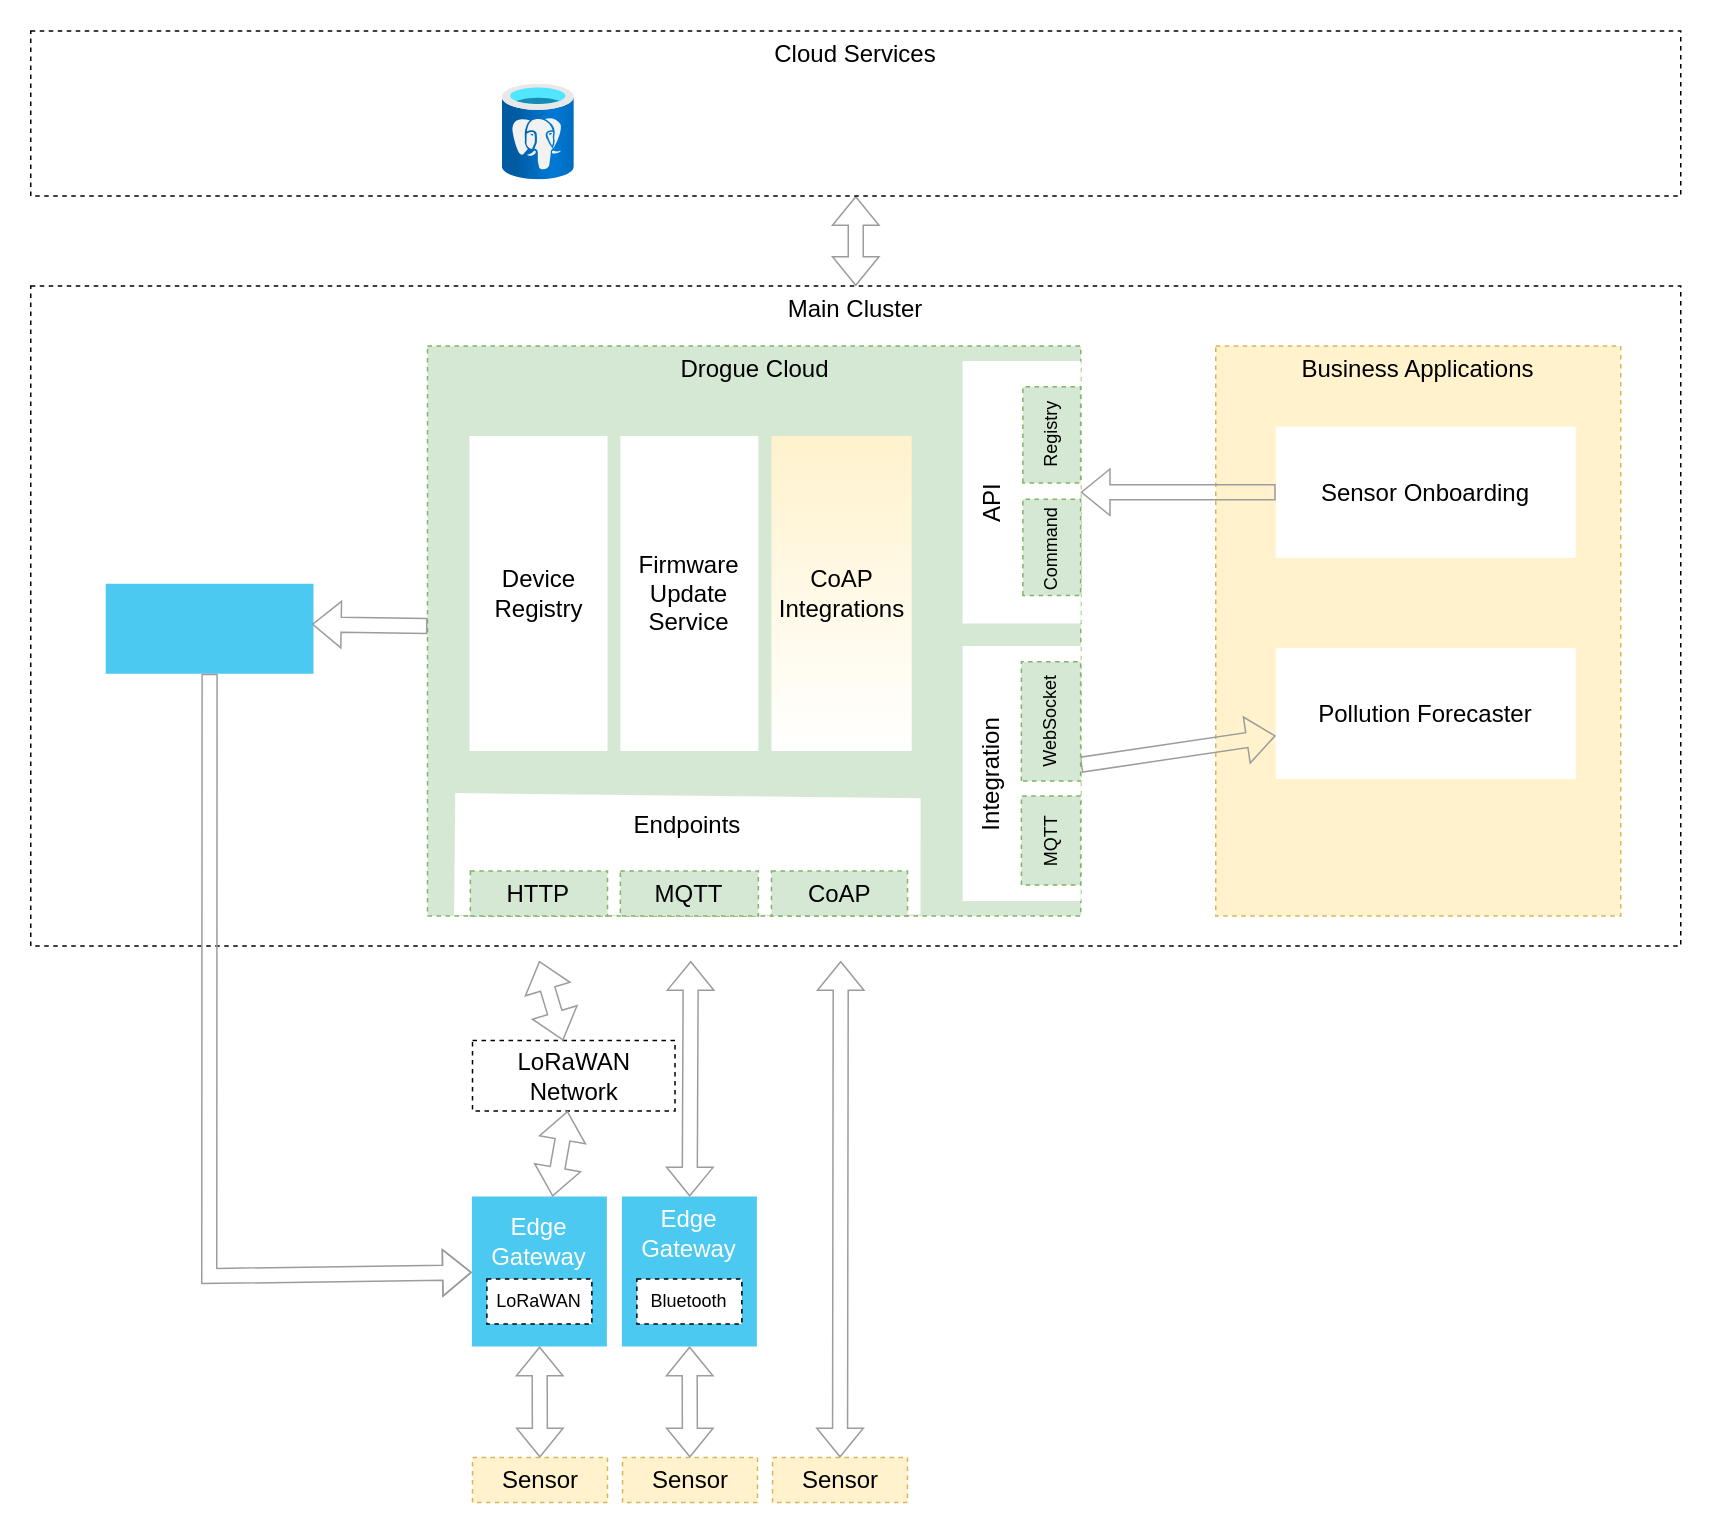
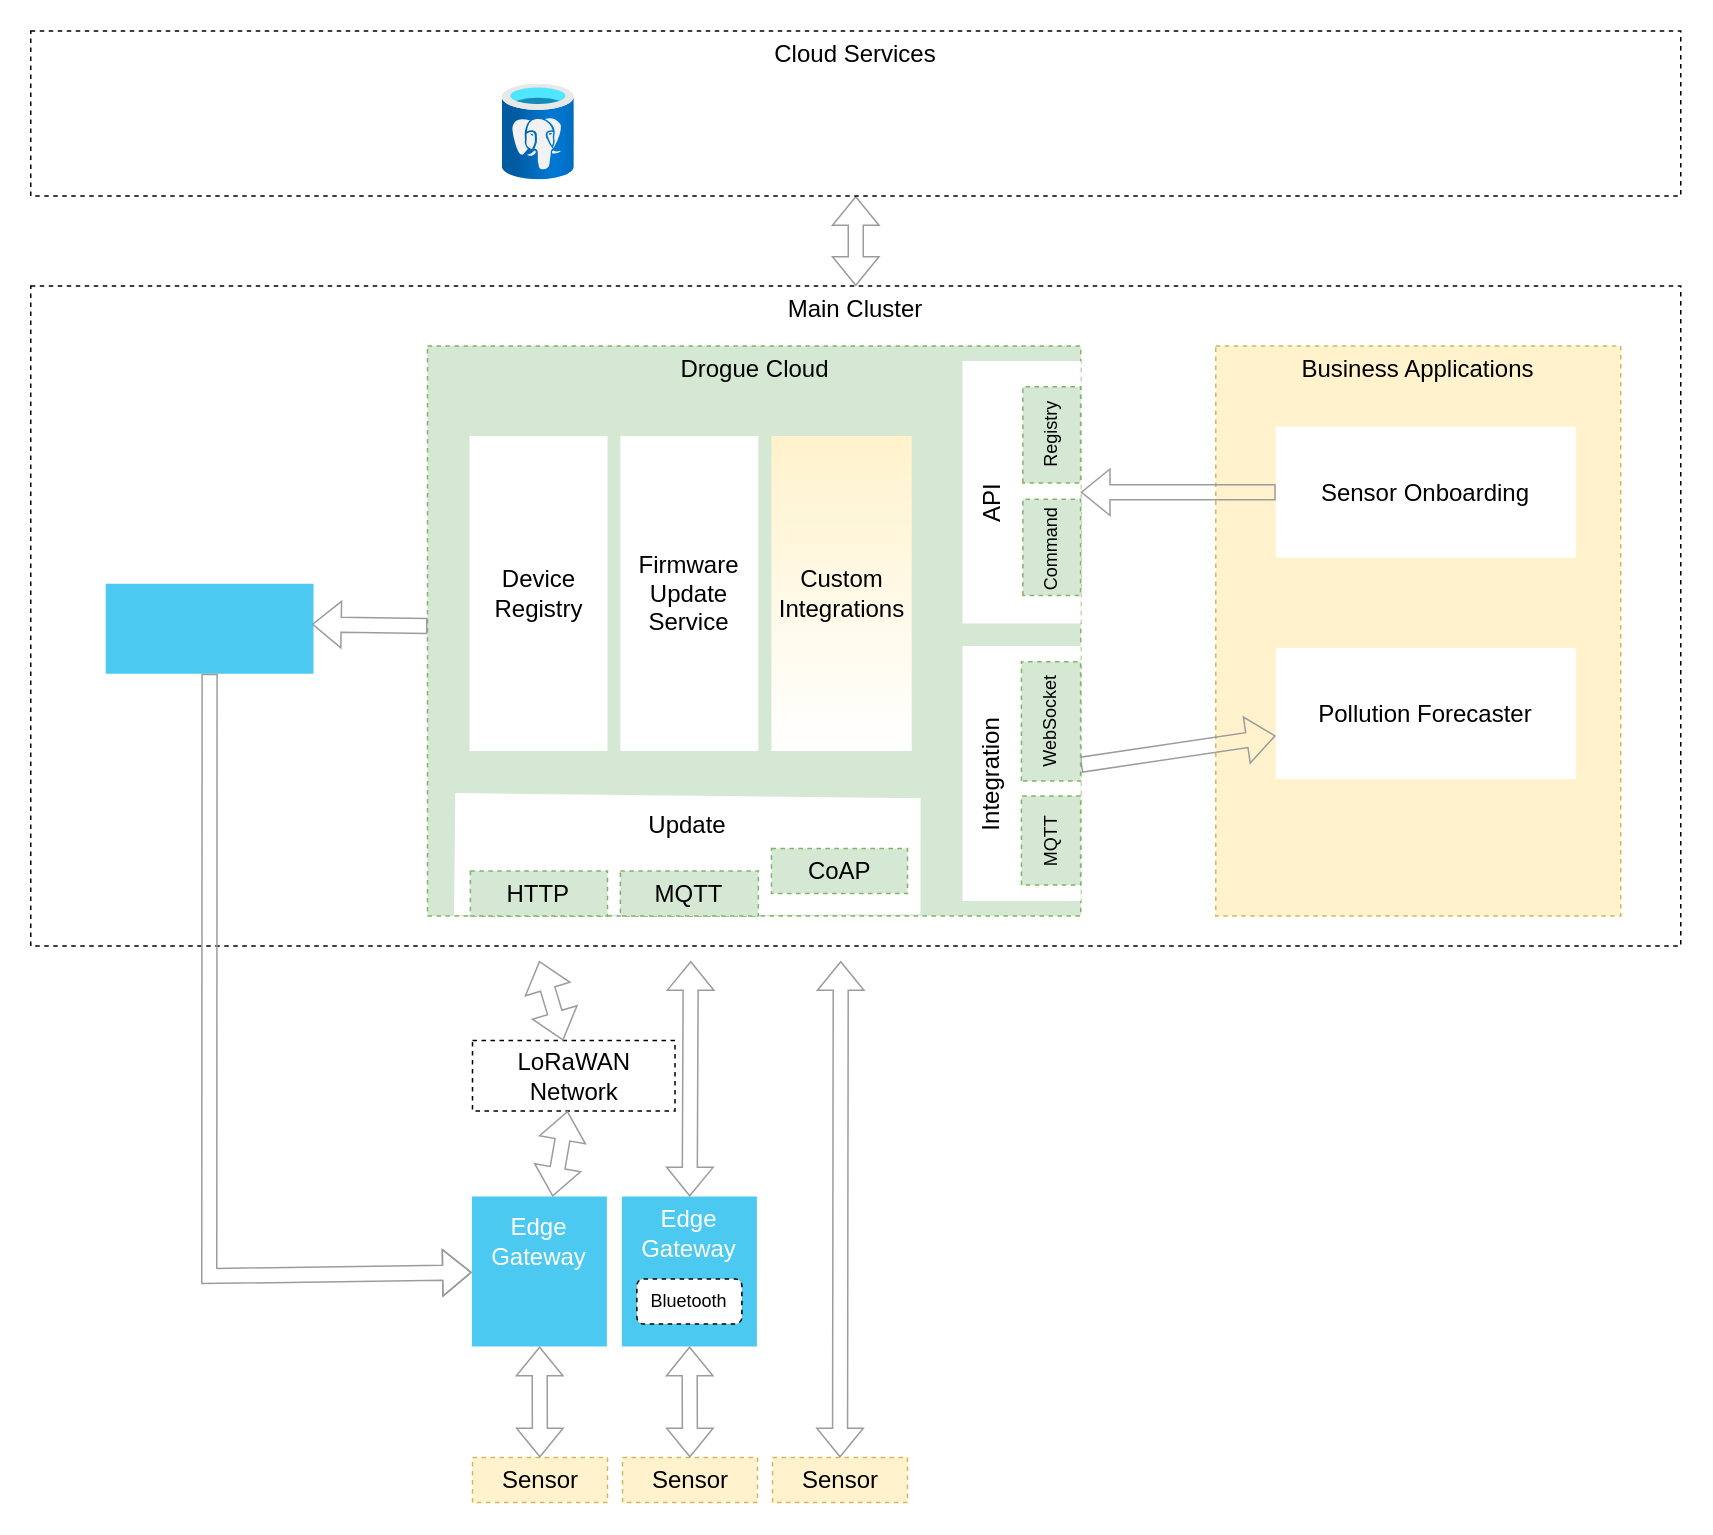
node "CoAP Integrations": label "CoAP Integrations" -> "Custom Integrations"
node "Endpoints": label "Endpoints" -> "Update"
node "CoAP": moved (839, 893) -> (839, 871)
node "LoRaWAN": removed
node "Bluetooth": shape rectangle -> rounded rectangle
